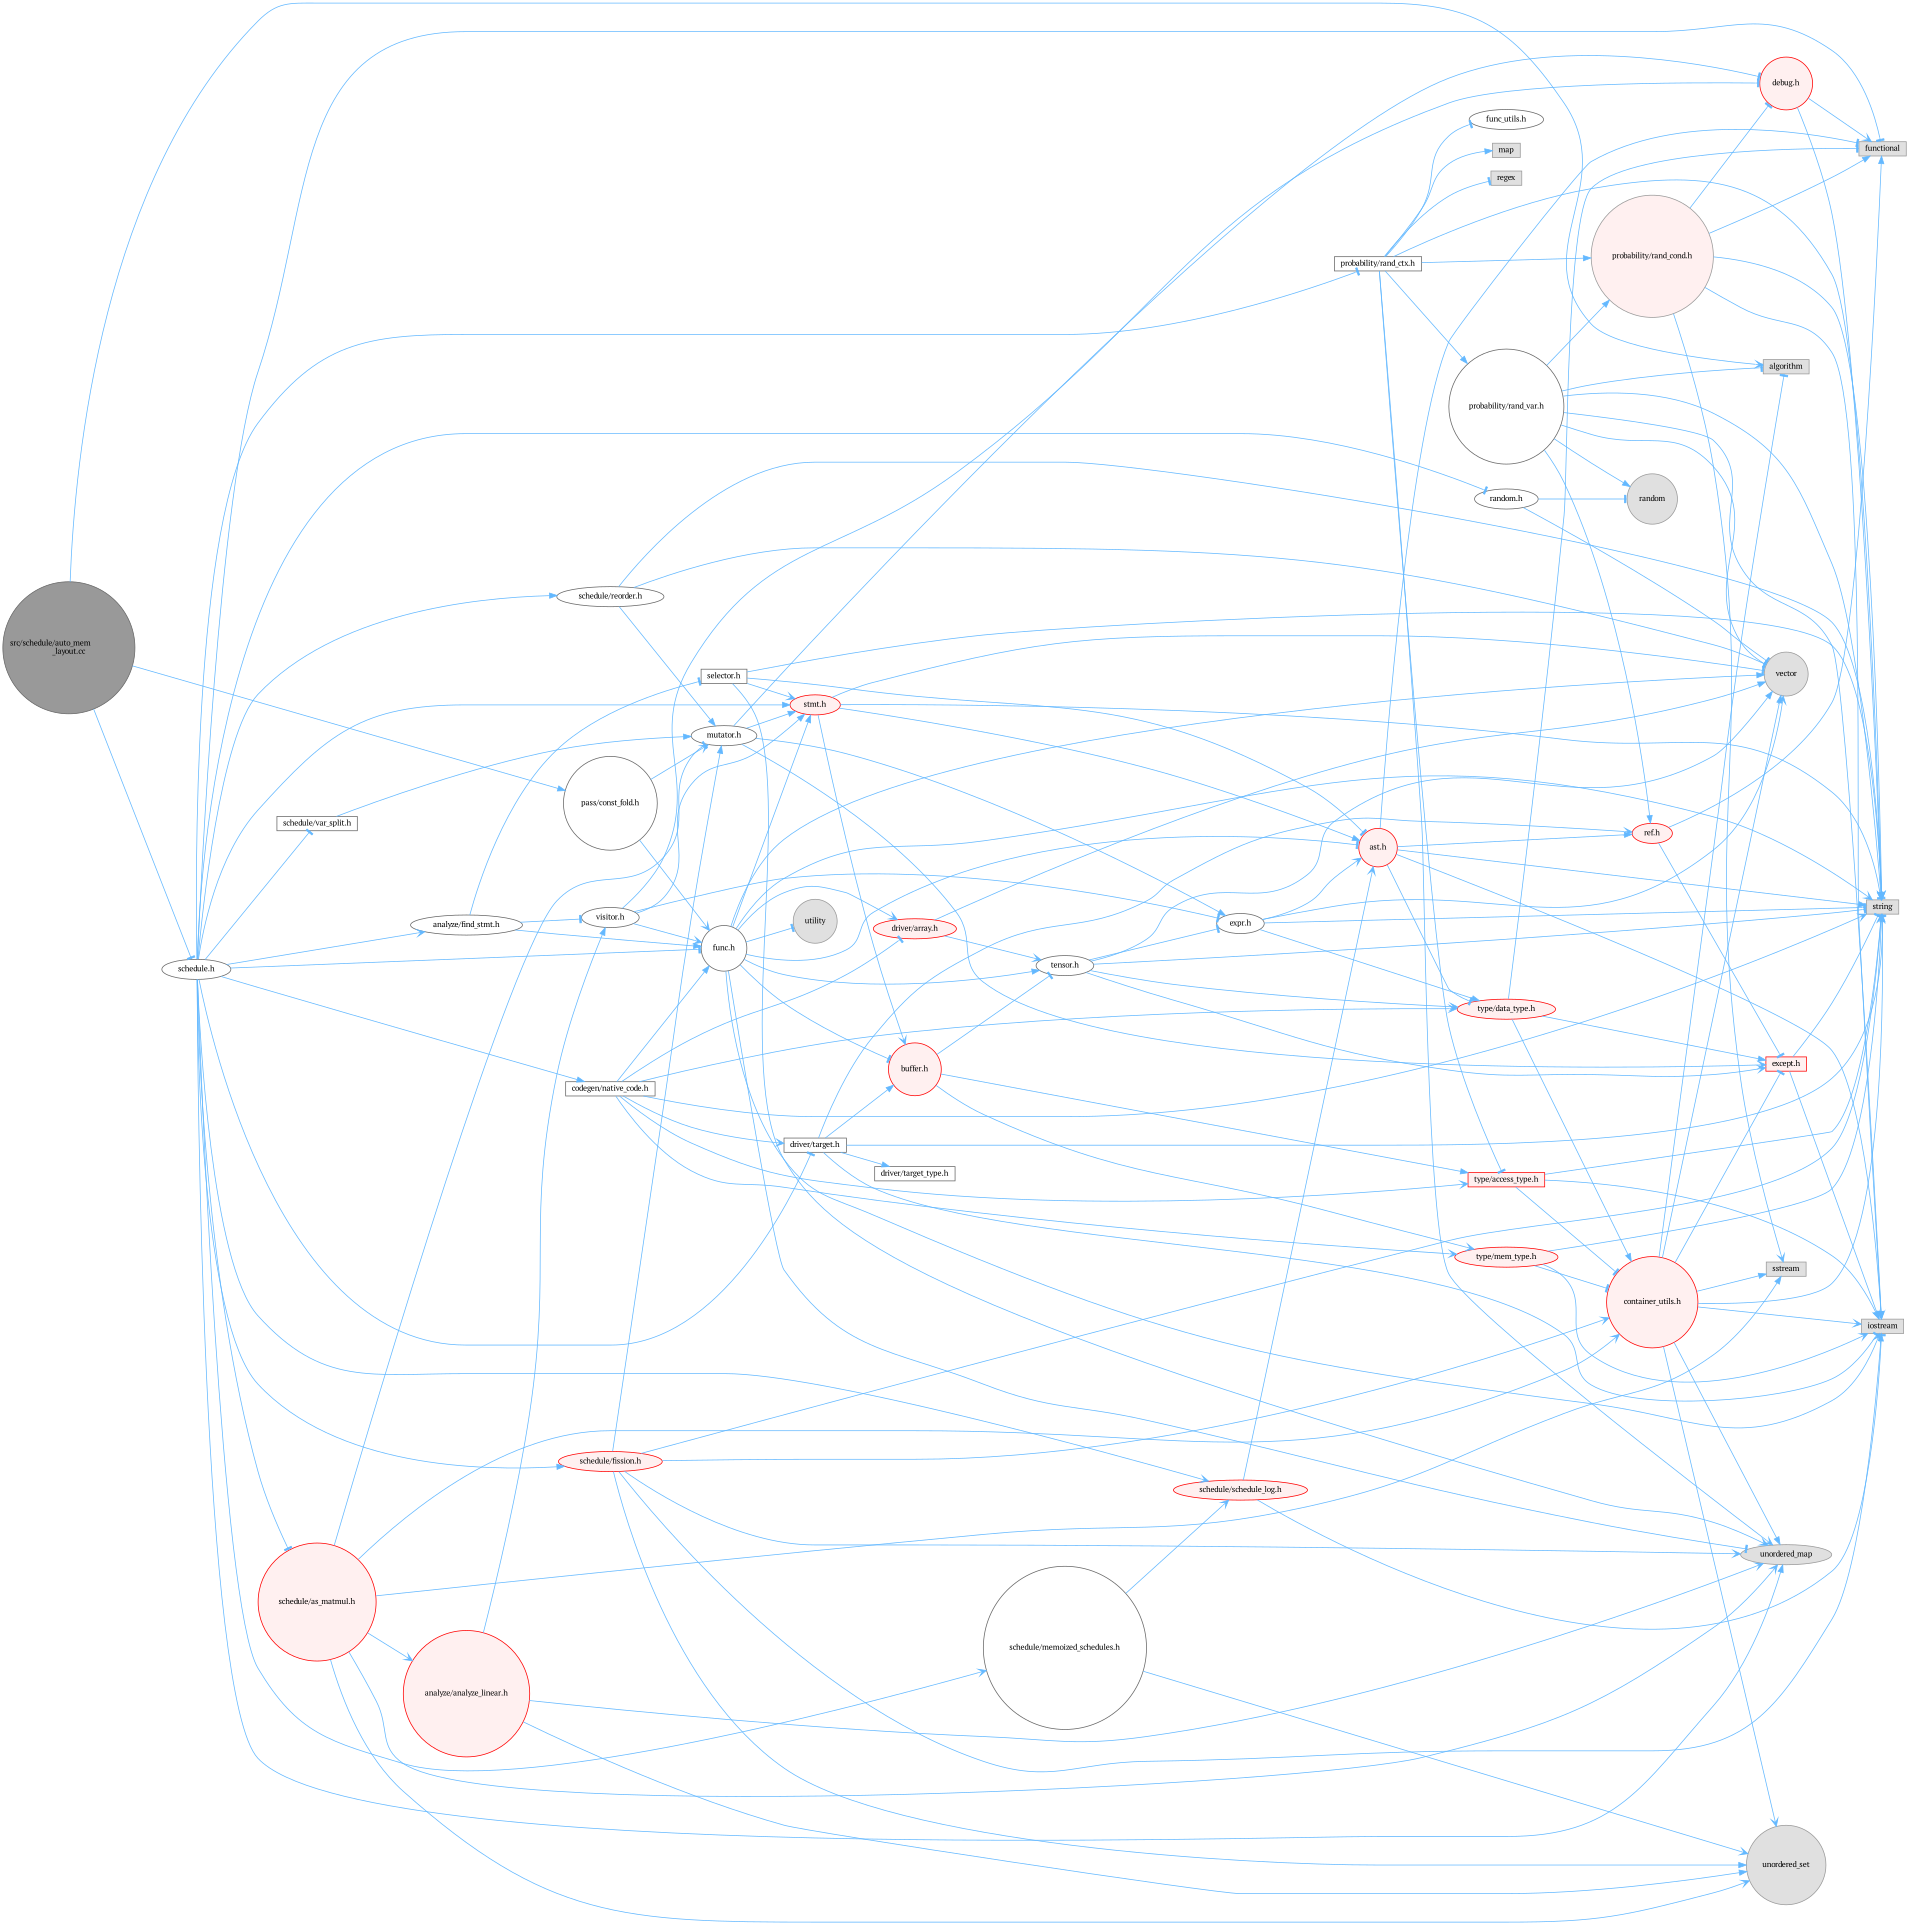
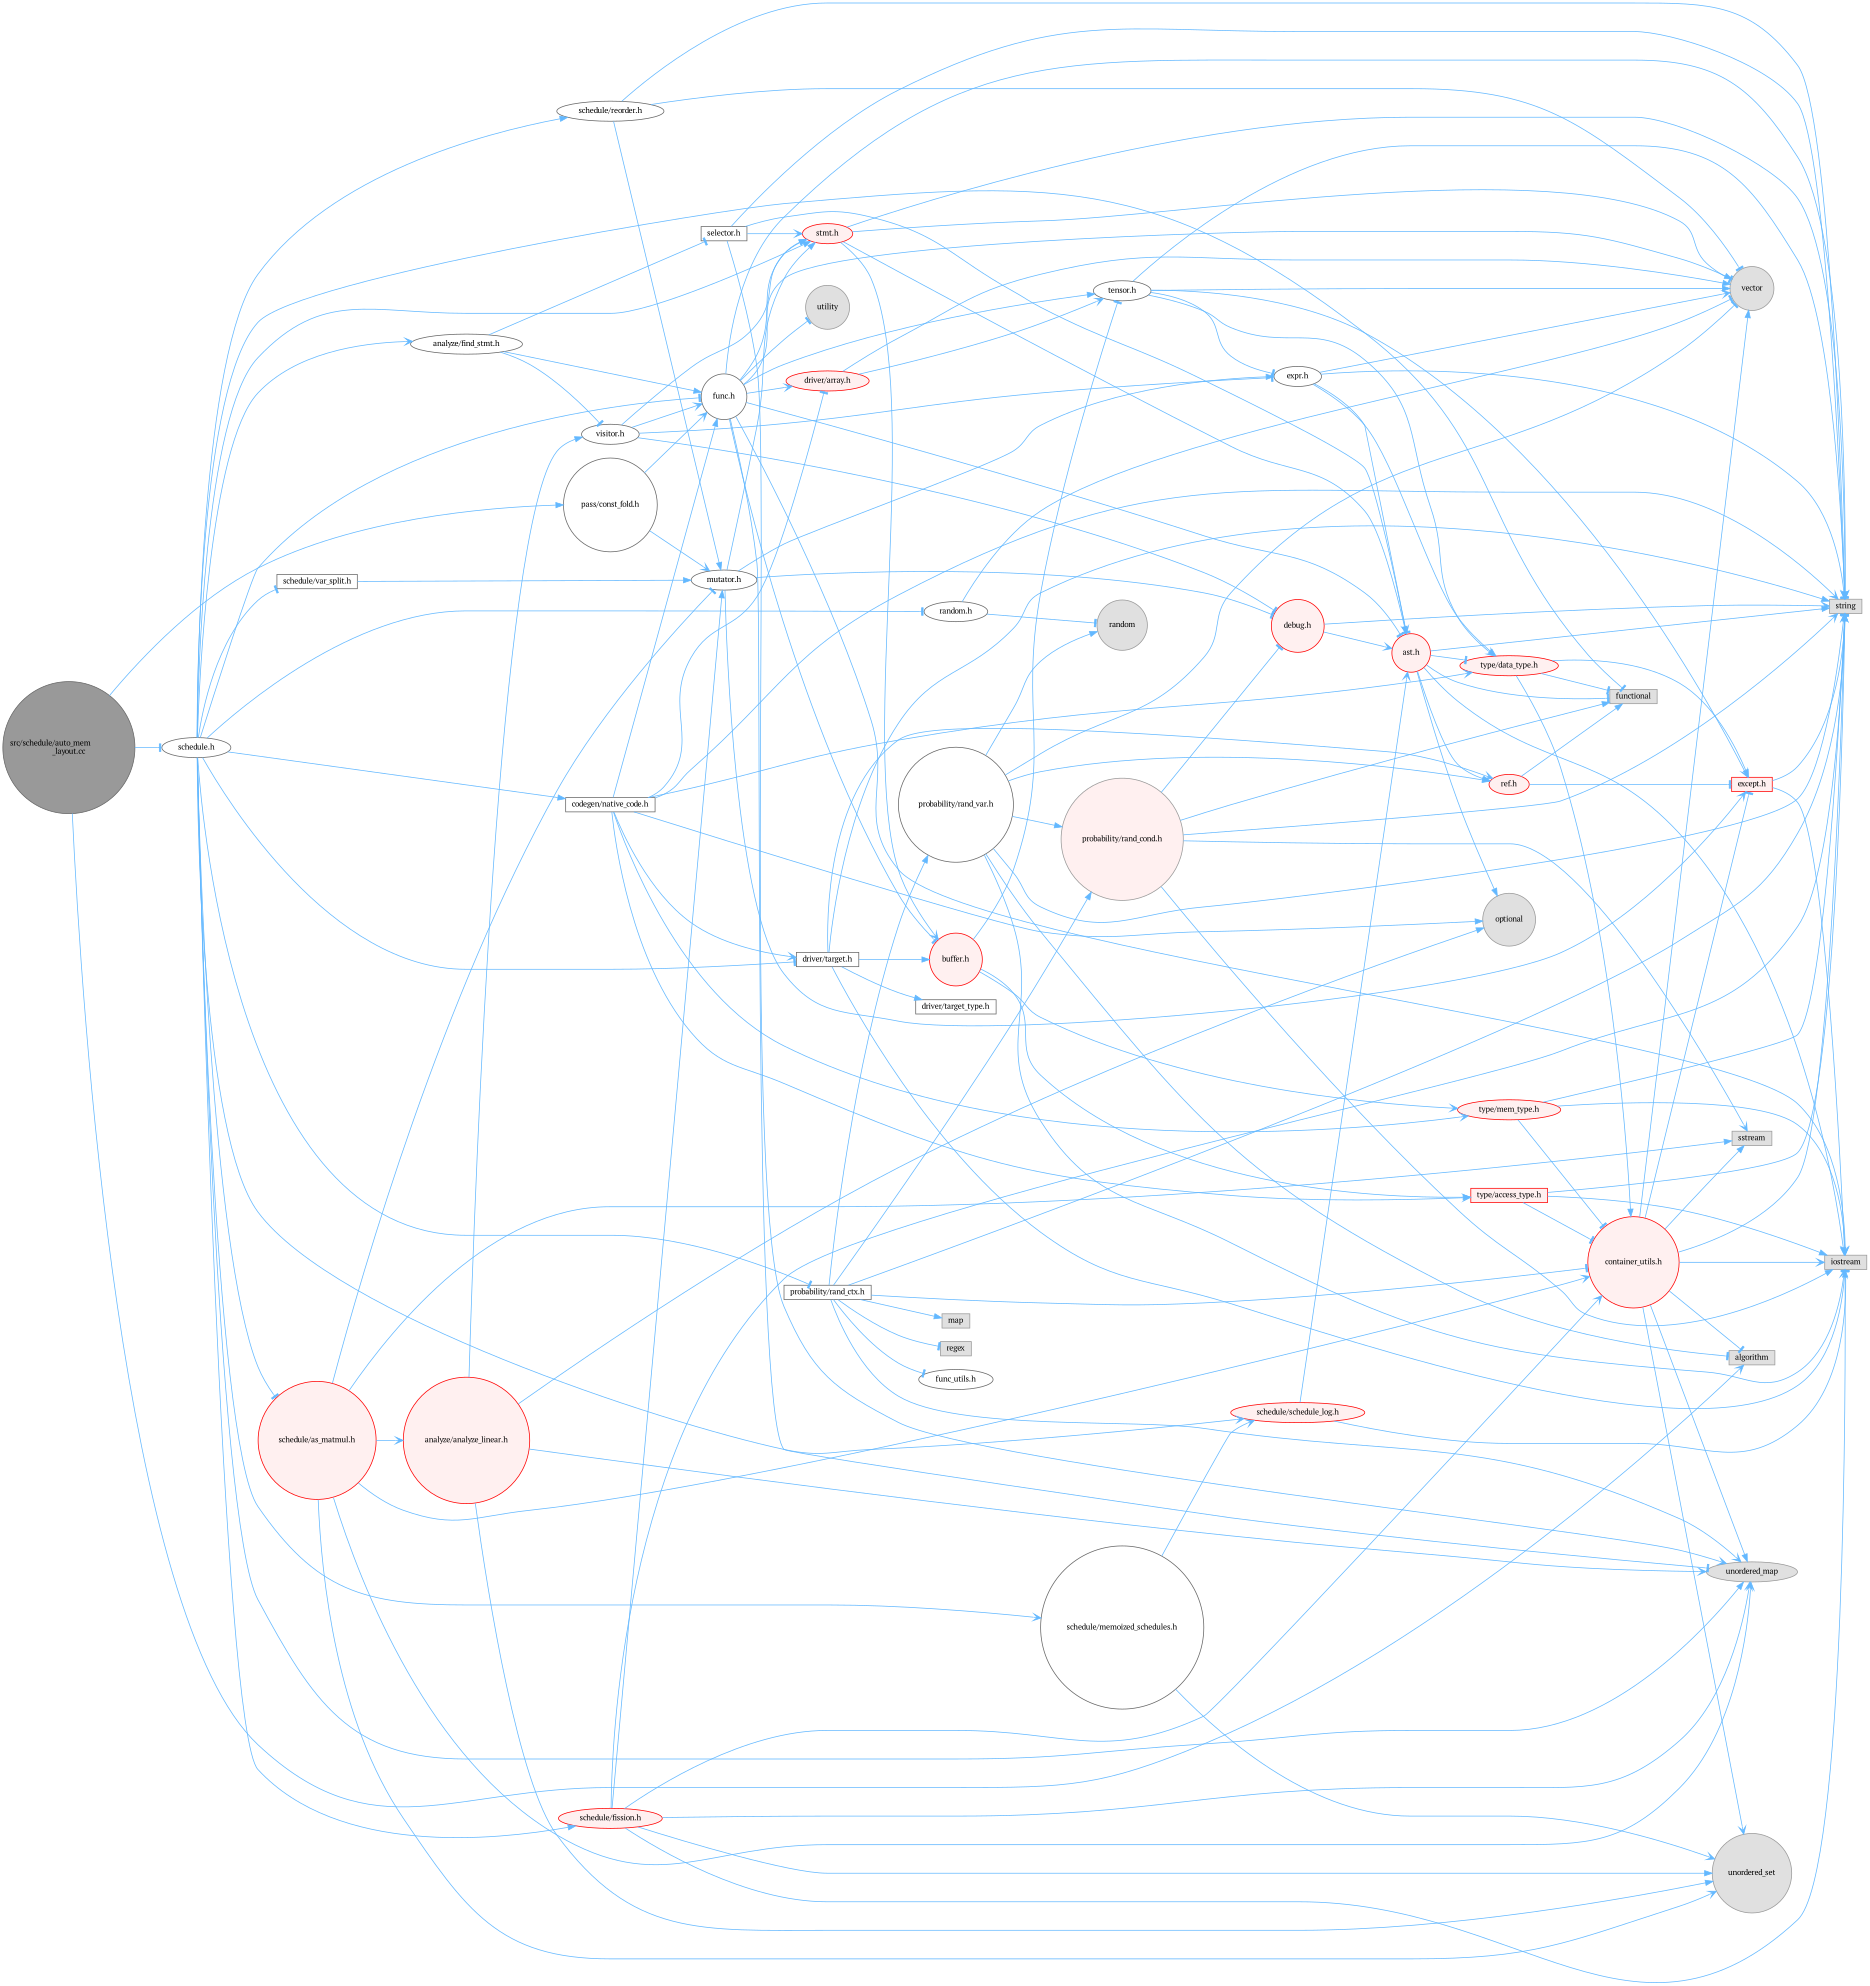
edge "debug.h" -> "functional": now "debug.h" -> "ast.h"
edge "probability/rand_ctx.h" -> "type/access_type.h": now "probability/rand_ctx.h" -> "container_utils.h"
node "optional": added
